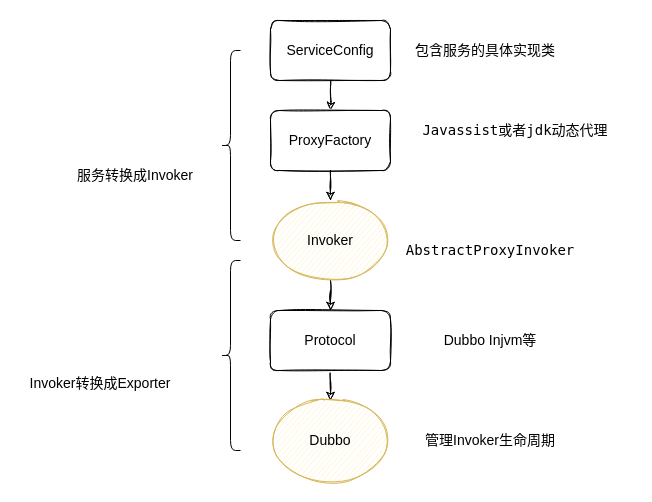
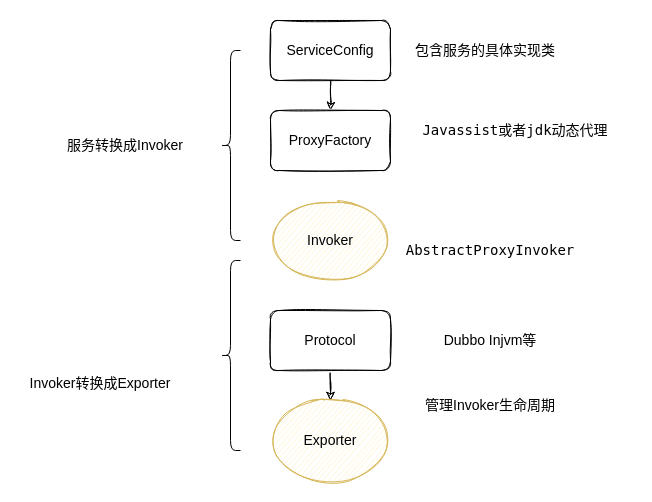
node "服务转换成Invoker": moved (136, 176) -> (126, 146)
edge "ProxyFactory" -> "Invoker": removed
edge "Invoker" -> "Protocol": removed
node "Dubbo": label "Dubbo" -> "Exporter"
node "管理Invoker生命周期": moved (491, 441) -> (491, 406)
